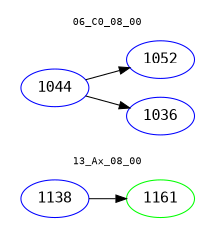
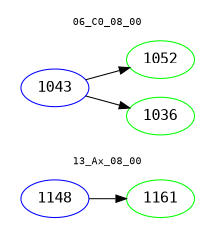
node "1052": color blue -> green
node "1044": label "1044" -> "1043"
node "1036": color blue -> green
node "1138": label "1138" -> "1148"
